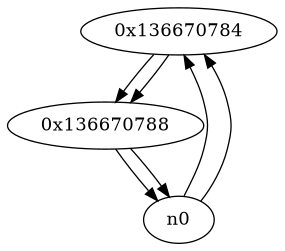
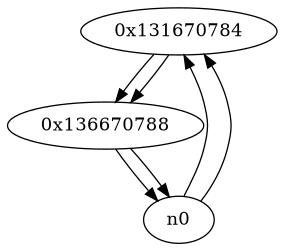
node "0x136670784": label "0x136670784" -> "0x131670784"
